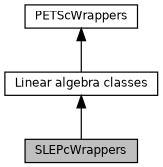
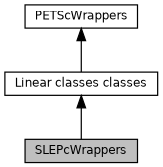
node "Linear algebra classes": label "Linear algebra classes" -> "Linear classes classes"
